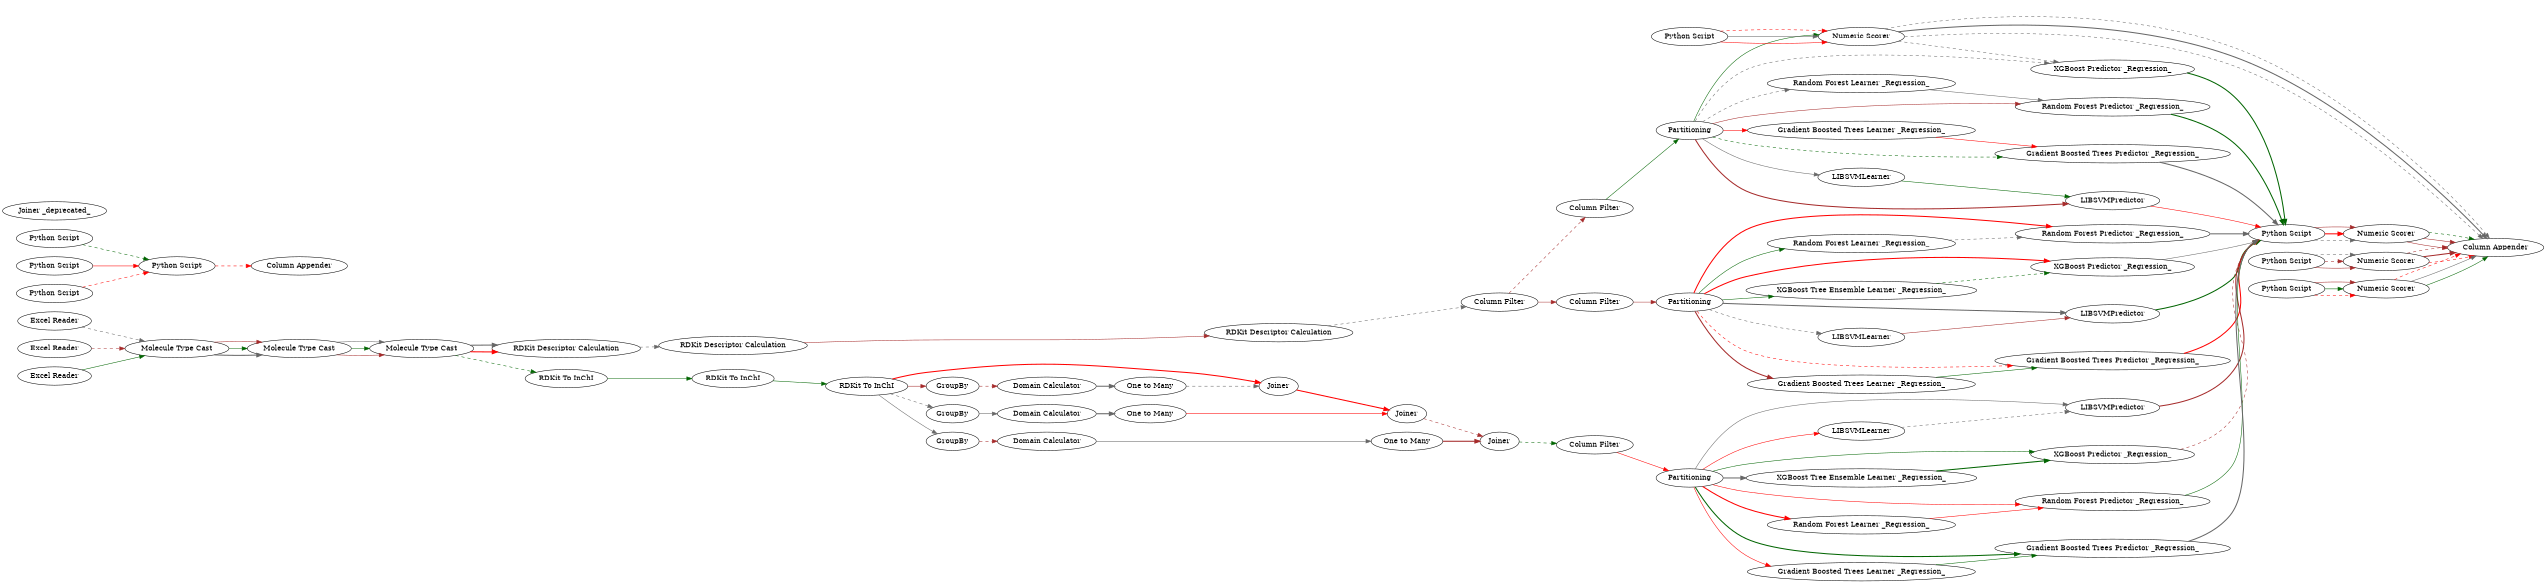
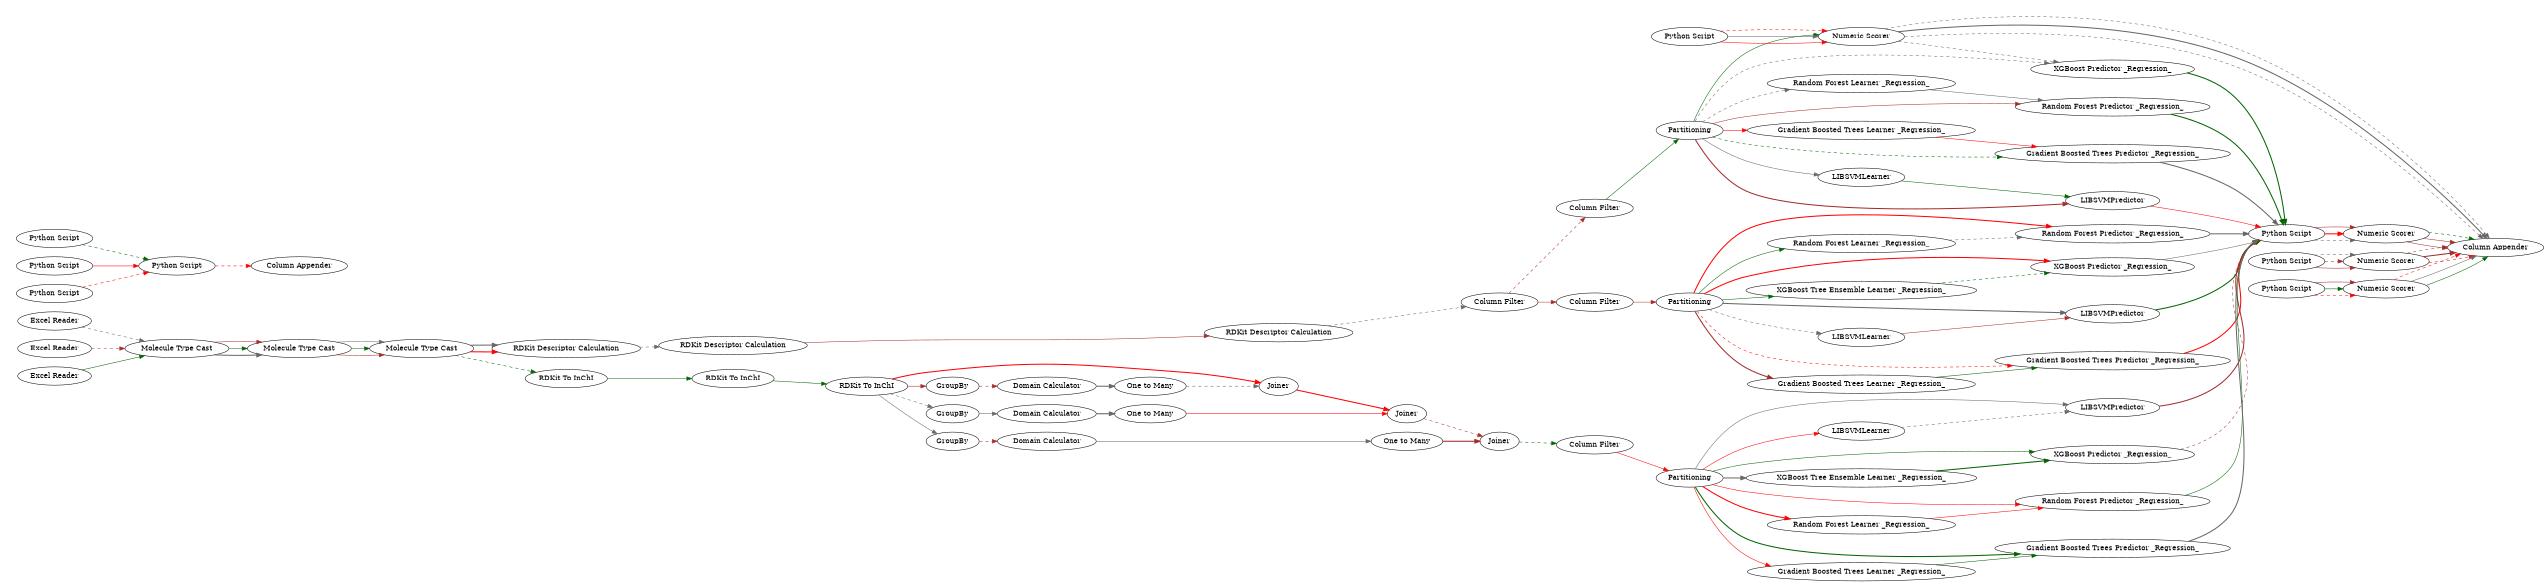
node "Joiner _deprecated_": removed
